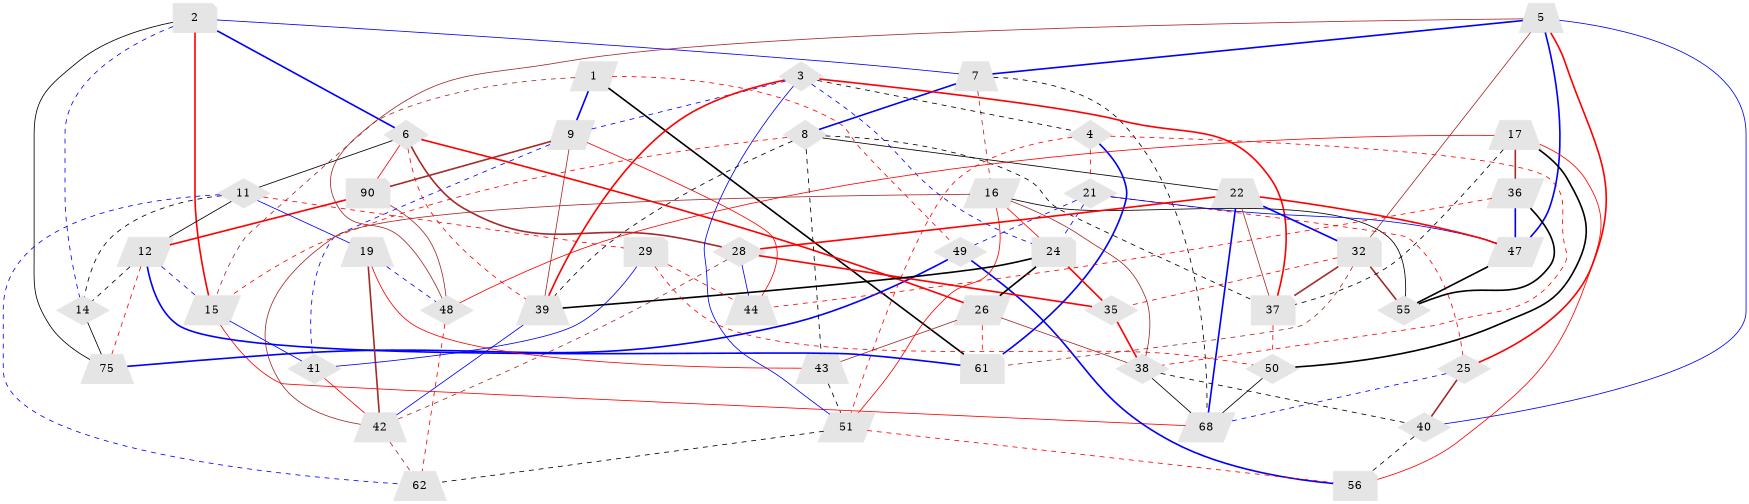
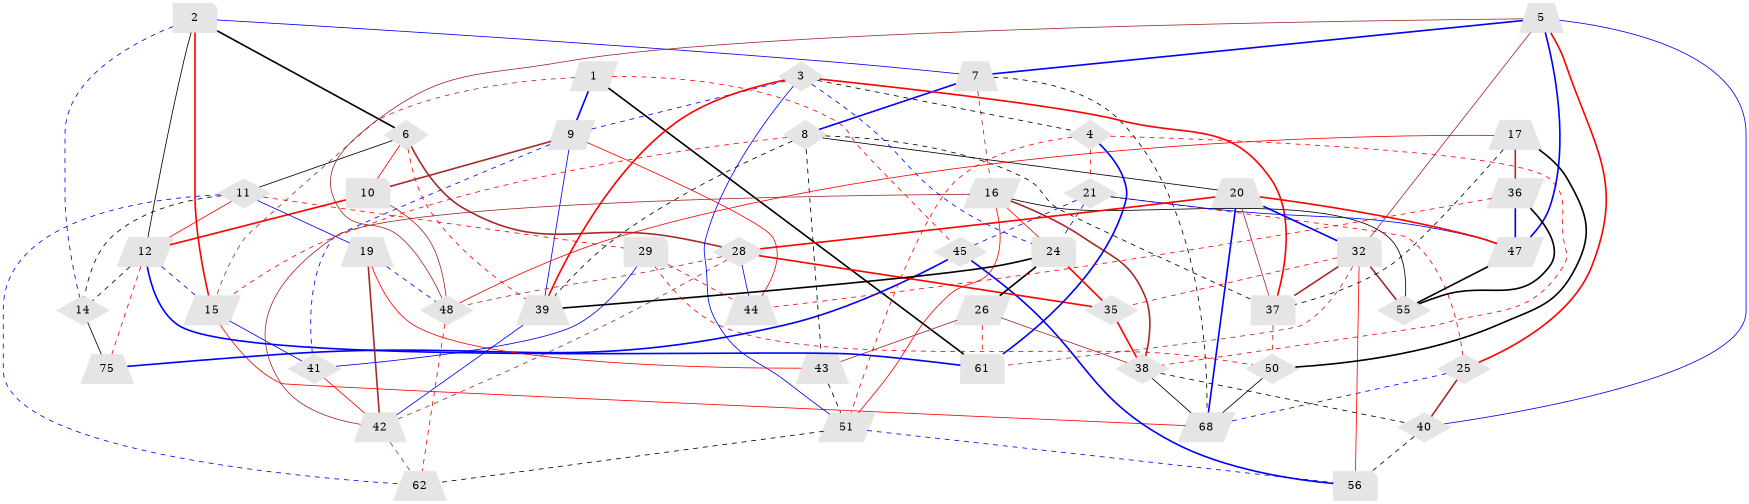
edge "2" -- "6": color blue -> black
edge "2" -- "75": now "2" -- "12"
node "90": label "90" -> "10"
node "22": label "22" -> "20"
edge "6" -- "26": removed
edge "11" -- "12": color black -> red
edge "9" -- "39": color brown -> blue
node "49": label "49" -> "45"
edge "16" -- "38": style solid -> bold
edge "28" -- "48": added
edge "17" -- "56": now "32" -- "56"
edge "51" -- "56": color red -> blue
